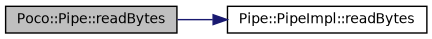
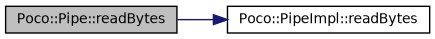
node "Pipe::PipeImpl::readBytes": label "Pipe::PipeImpl::readBytes" -> "Poco::PipeImpl::readBytes"
